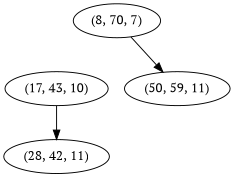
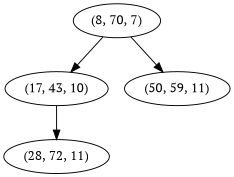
edge "(8, 70, 7)" -> "(17, 43, 10)": added
node "(28, 42, 11)": label "(28, 42, 11)" -> "(28, 72, 11)"
